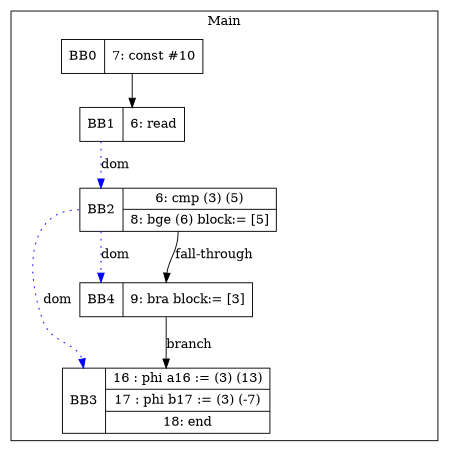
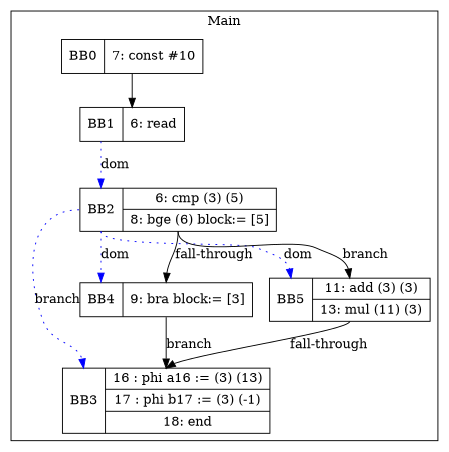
edge "BB2" -> "BB3": label "dom" -> "branch"
node "BB5": added
node "BB3": text "17 : phi b17 := (3) (-7)" -> "17 : phi b17 := (3) (-1)"
